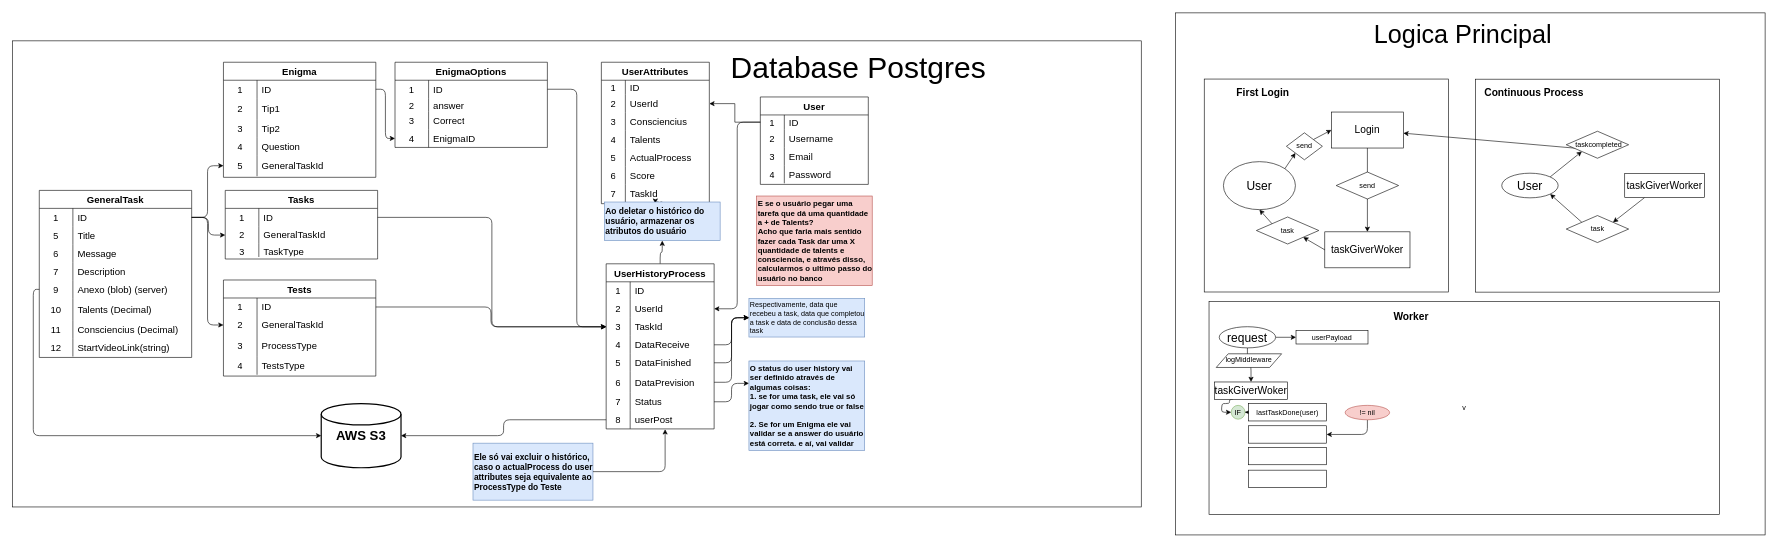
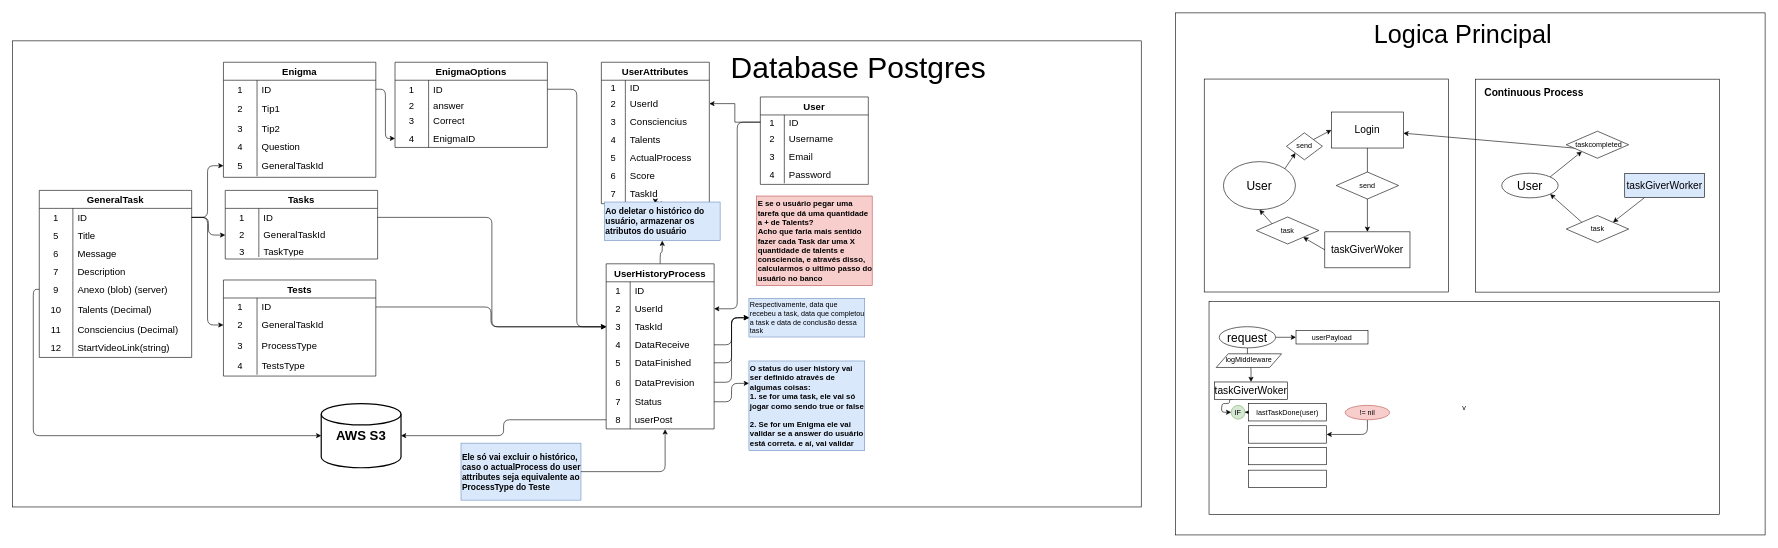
node "First Login": removed
node "taskGiverWorker": fillcolor #ffffff -> #dae8fc
node "Worker": removed
node "Ele só vai excluir o histórico, caso o actualProcess do user attributes seja equivalente ao ProcessType do Teste": moved (533, 472) -> (521, 472)
